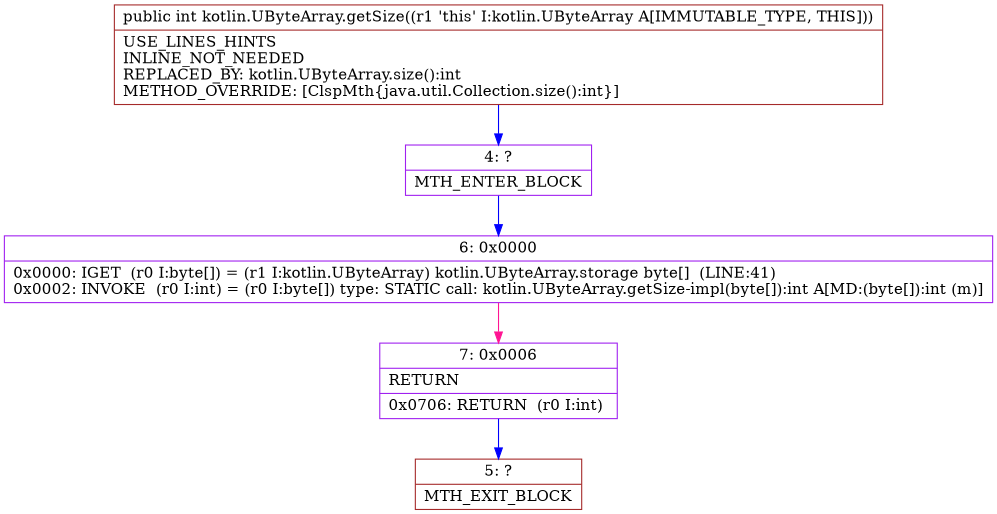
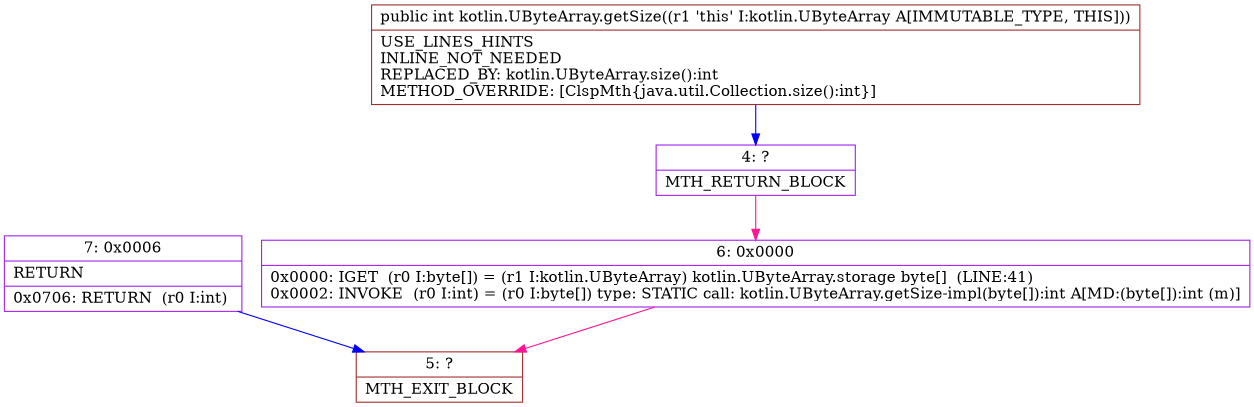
node "4: ?": text "MTH_ENTER_BLOCK" -> "MTH_RETURN_BLOCK"
edge "4: ?" -> "6: 0x0000": color blue -> deeppink
edge "6: 0x0000" -> "7: 0x0006": now "6: 0x0000" -> "5: ?"
